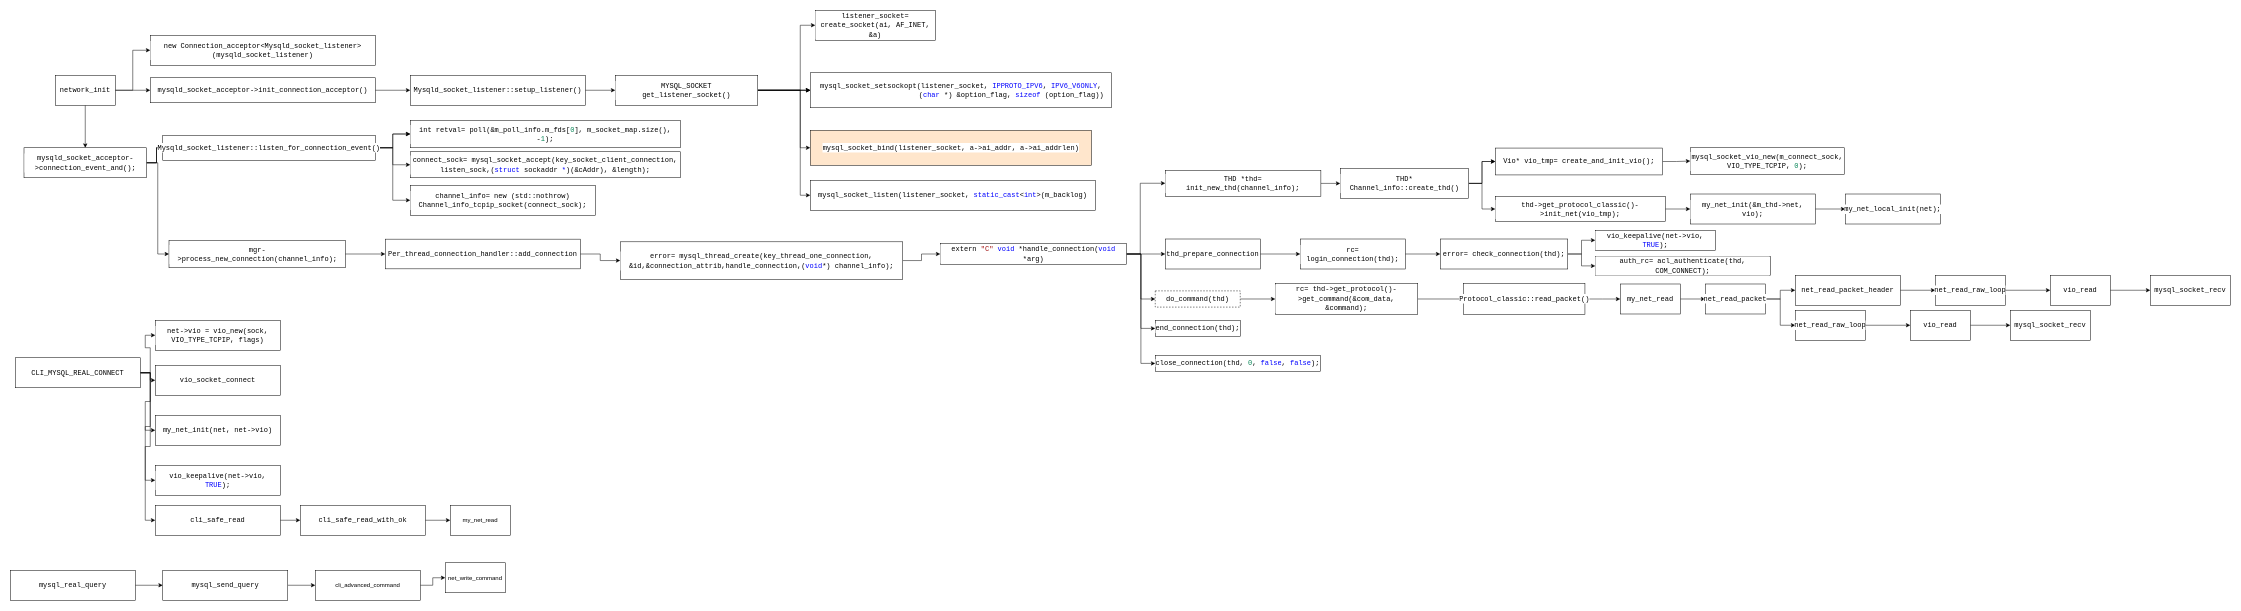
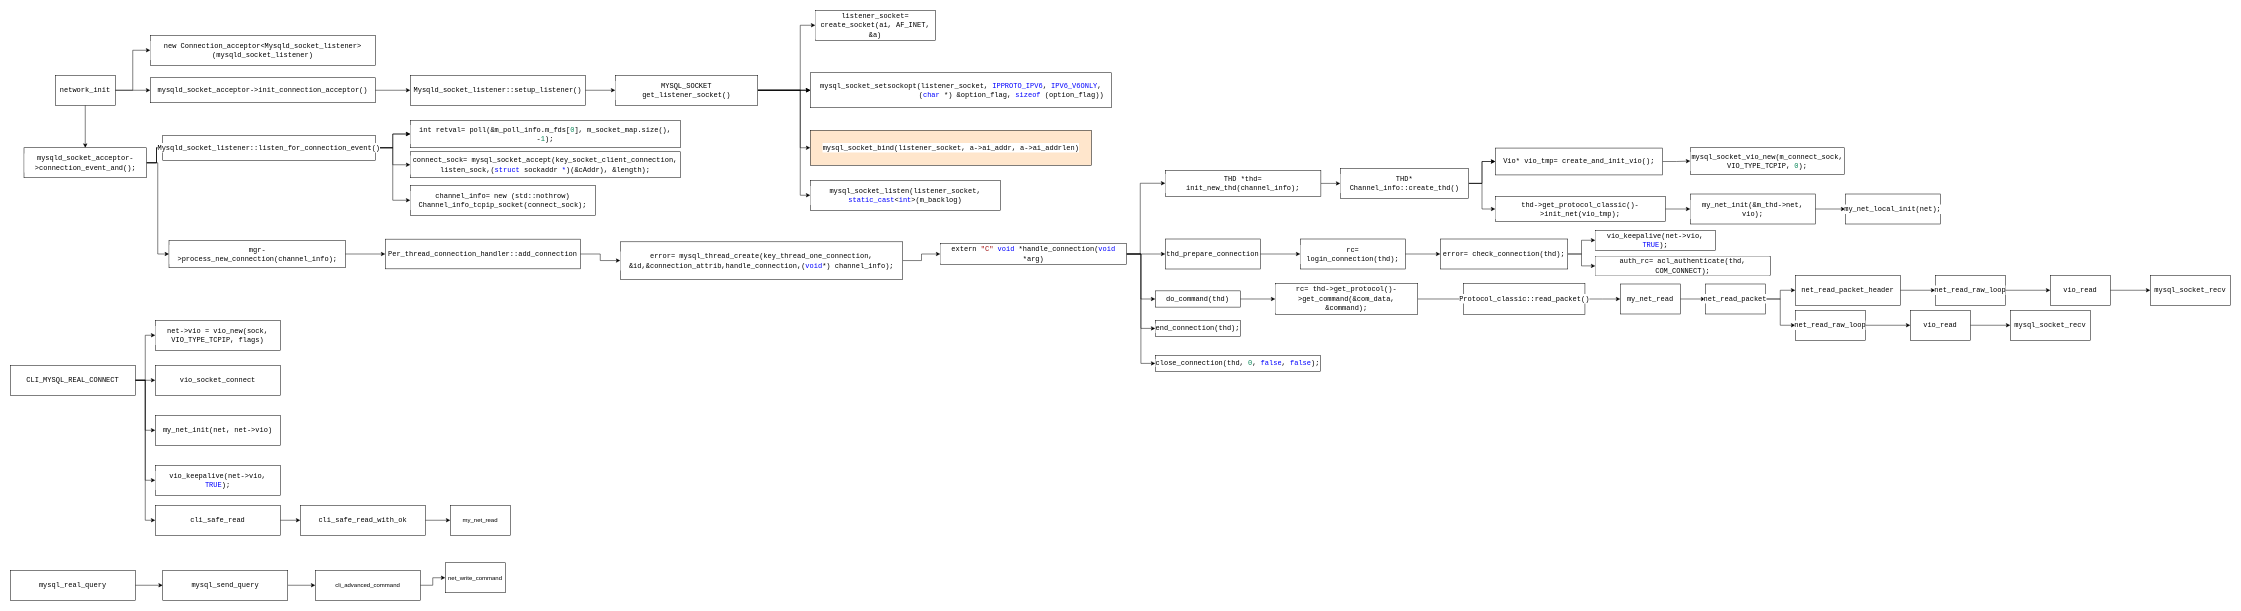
node "mysql_socket_listen(listener_socket, static_cast<int>(m_backlog)": size 285x30 -> 190x30
node "do_command(thd)": style dashed -> solid
node "CLI_MYSQL_REAL_CONNECT": moved (78, 373) -> (73, 380)
